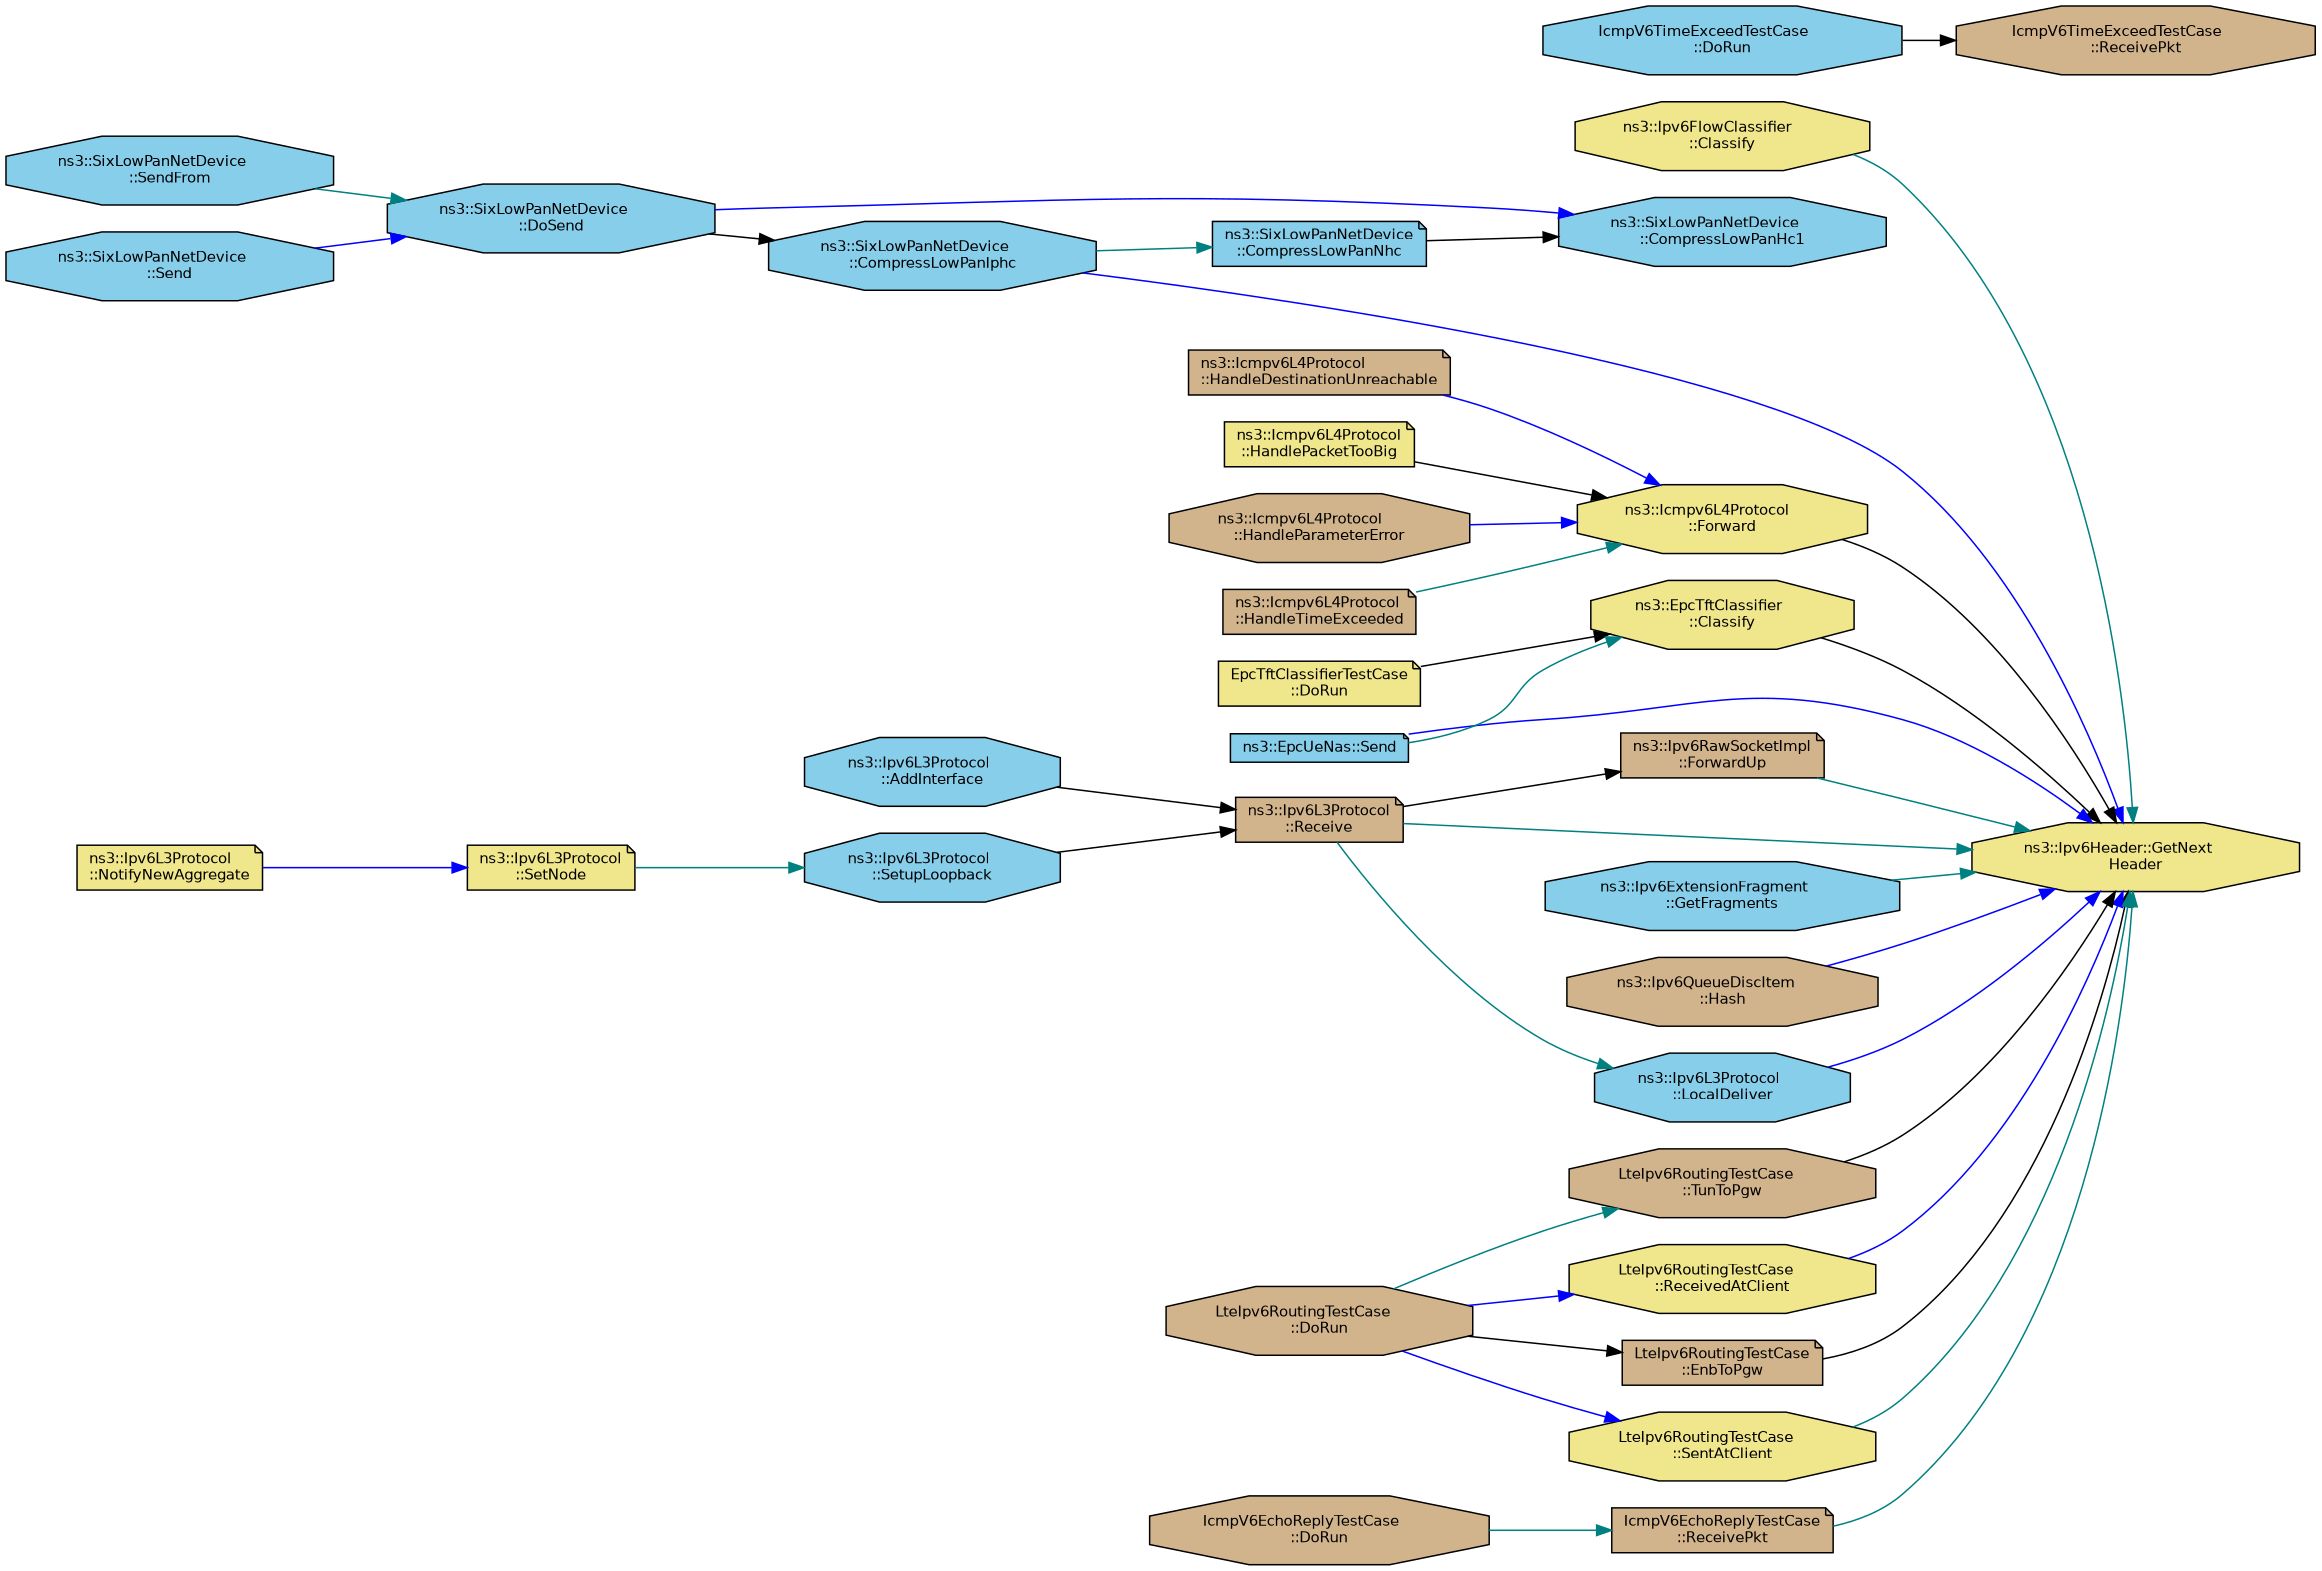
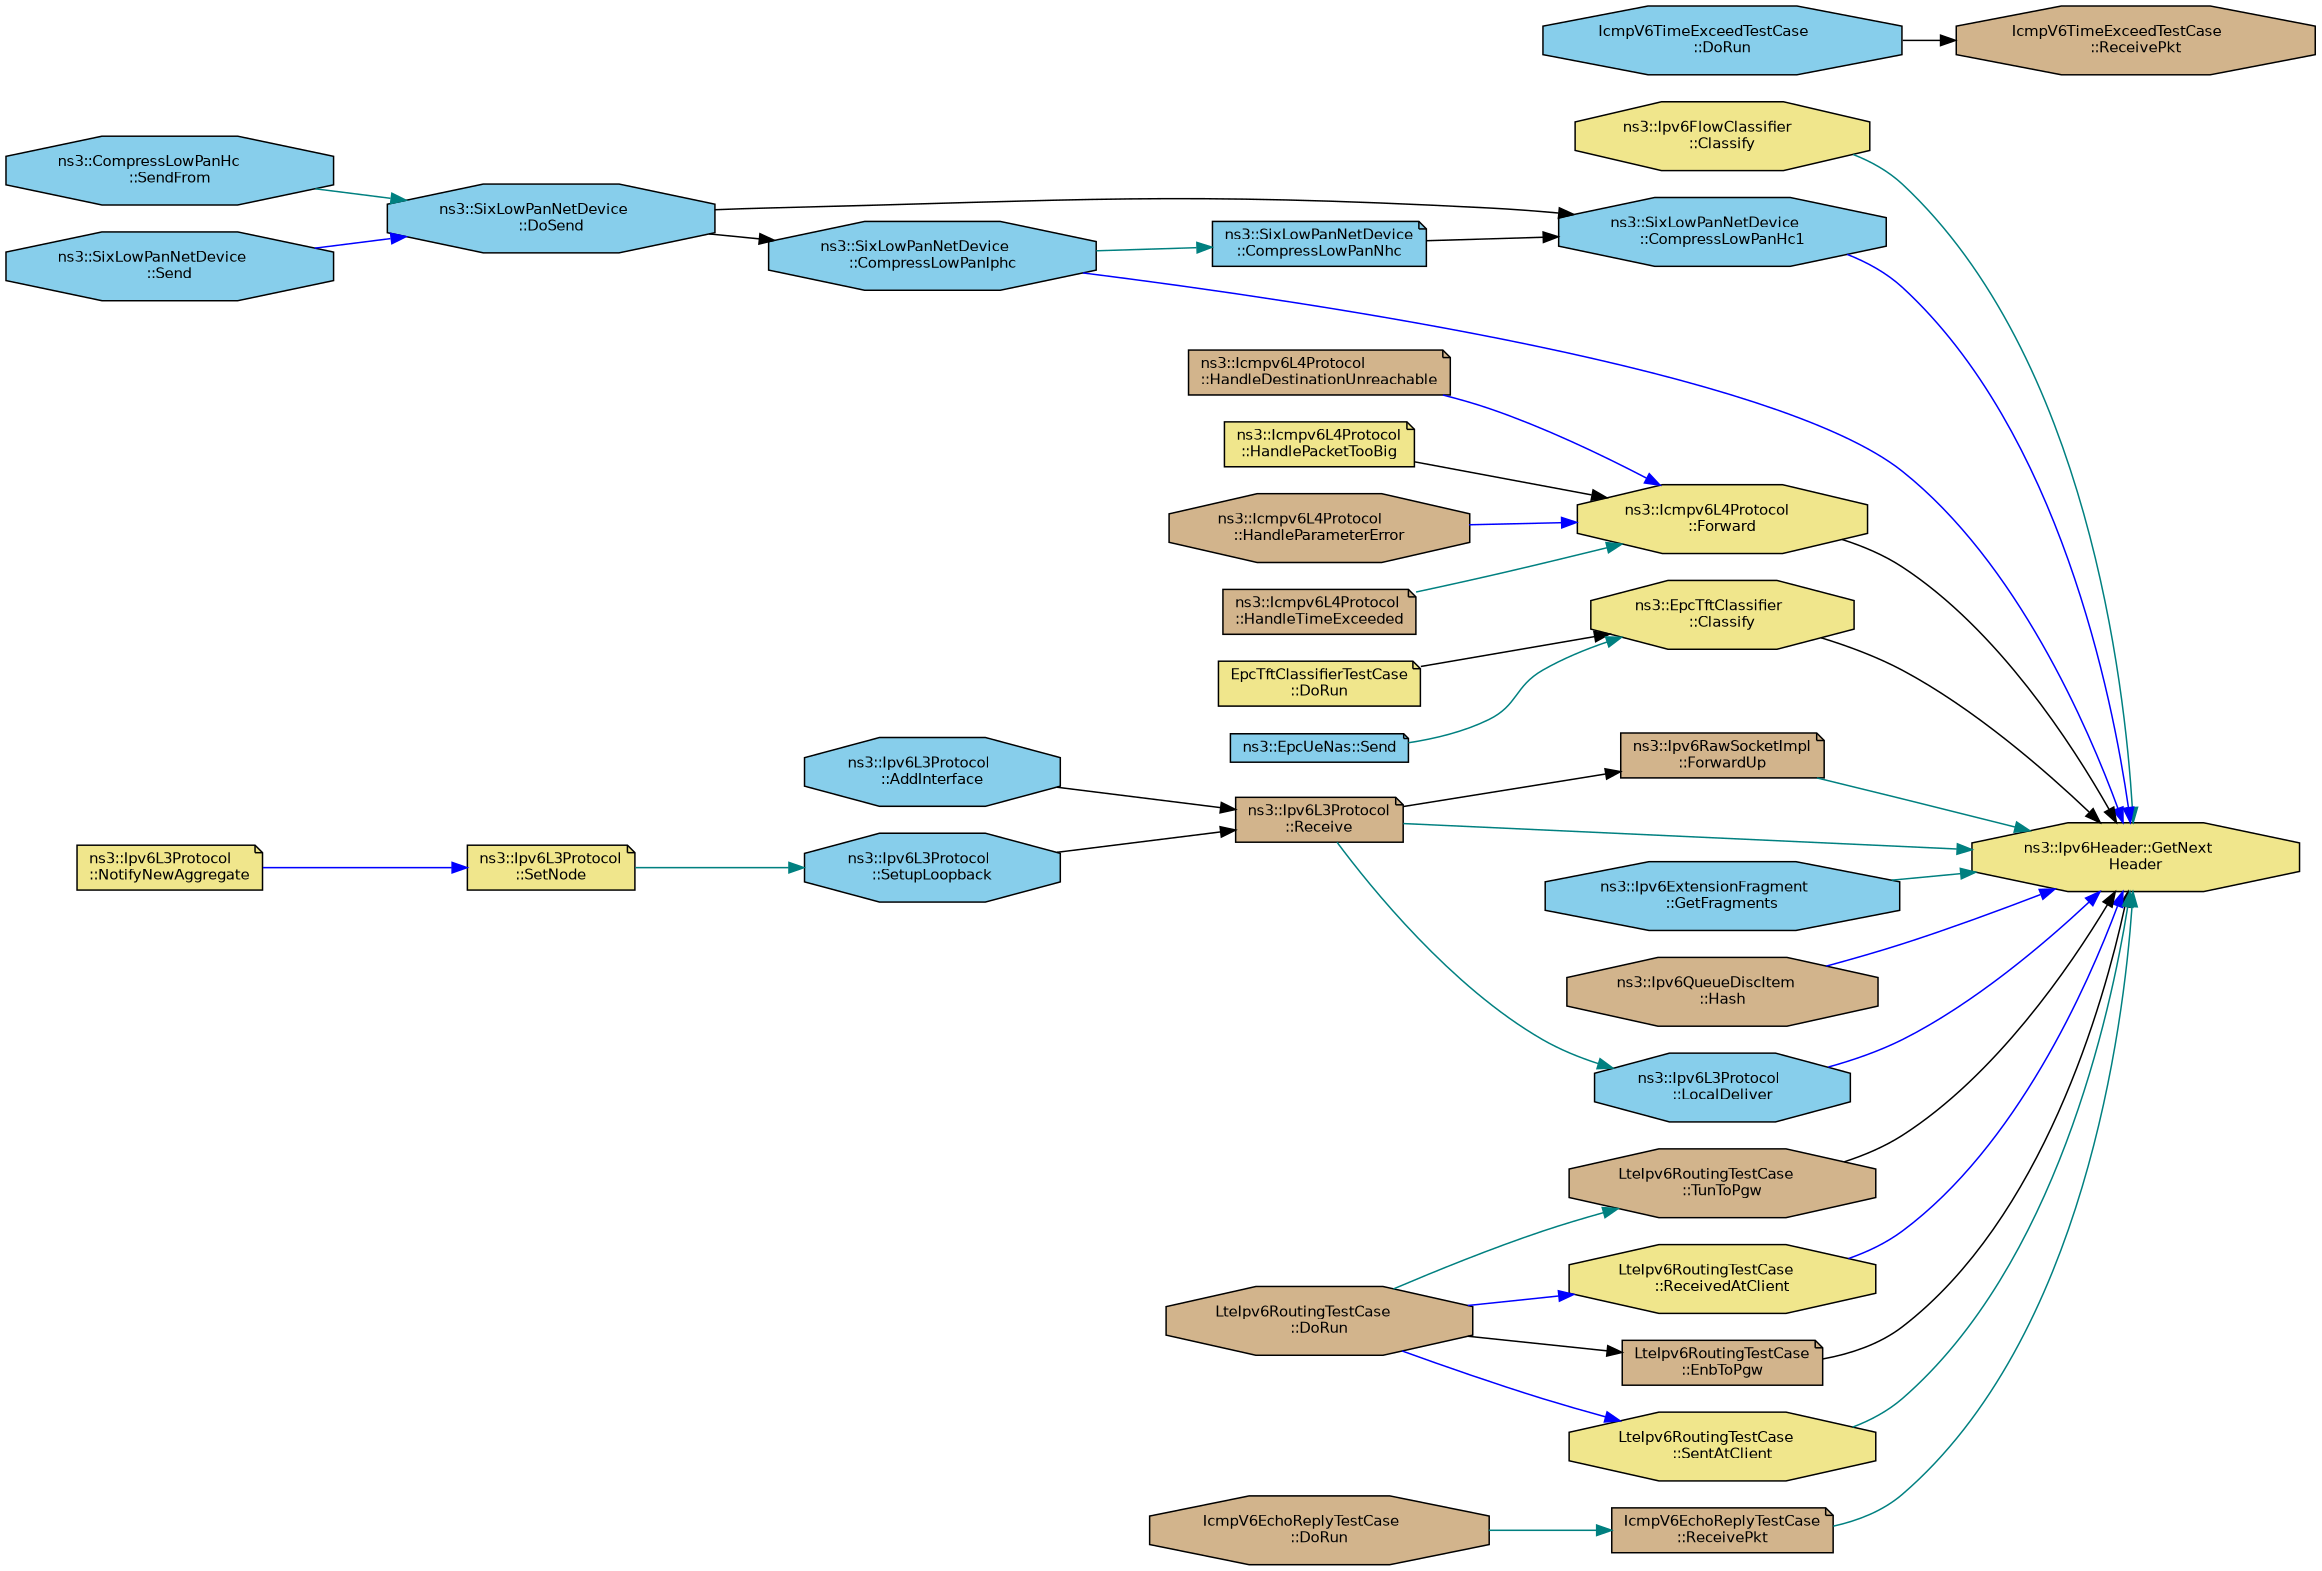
node "ns3::SixLowPanNetDevice ::SendFrom": label "ns3::SixLowPanNetDevice ::SendFrom" -> "ns3::CompressLowPanHc ::SendFrom"
edge "ns3::SixLowPanNetDevice ::DoSend" -> "ns3::SixLowPanNetDevice ::CompressLowPanHc1": color blue -> black
edge "ns3::EpcUeNas::Send" -> "ns3::Ipv6Header::GetNext Header": now "ns3::SixLowPanNetDevice ::CompressLowPanHc1" -> "ns3::Ipv6Header::GetNext Header"
